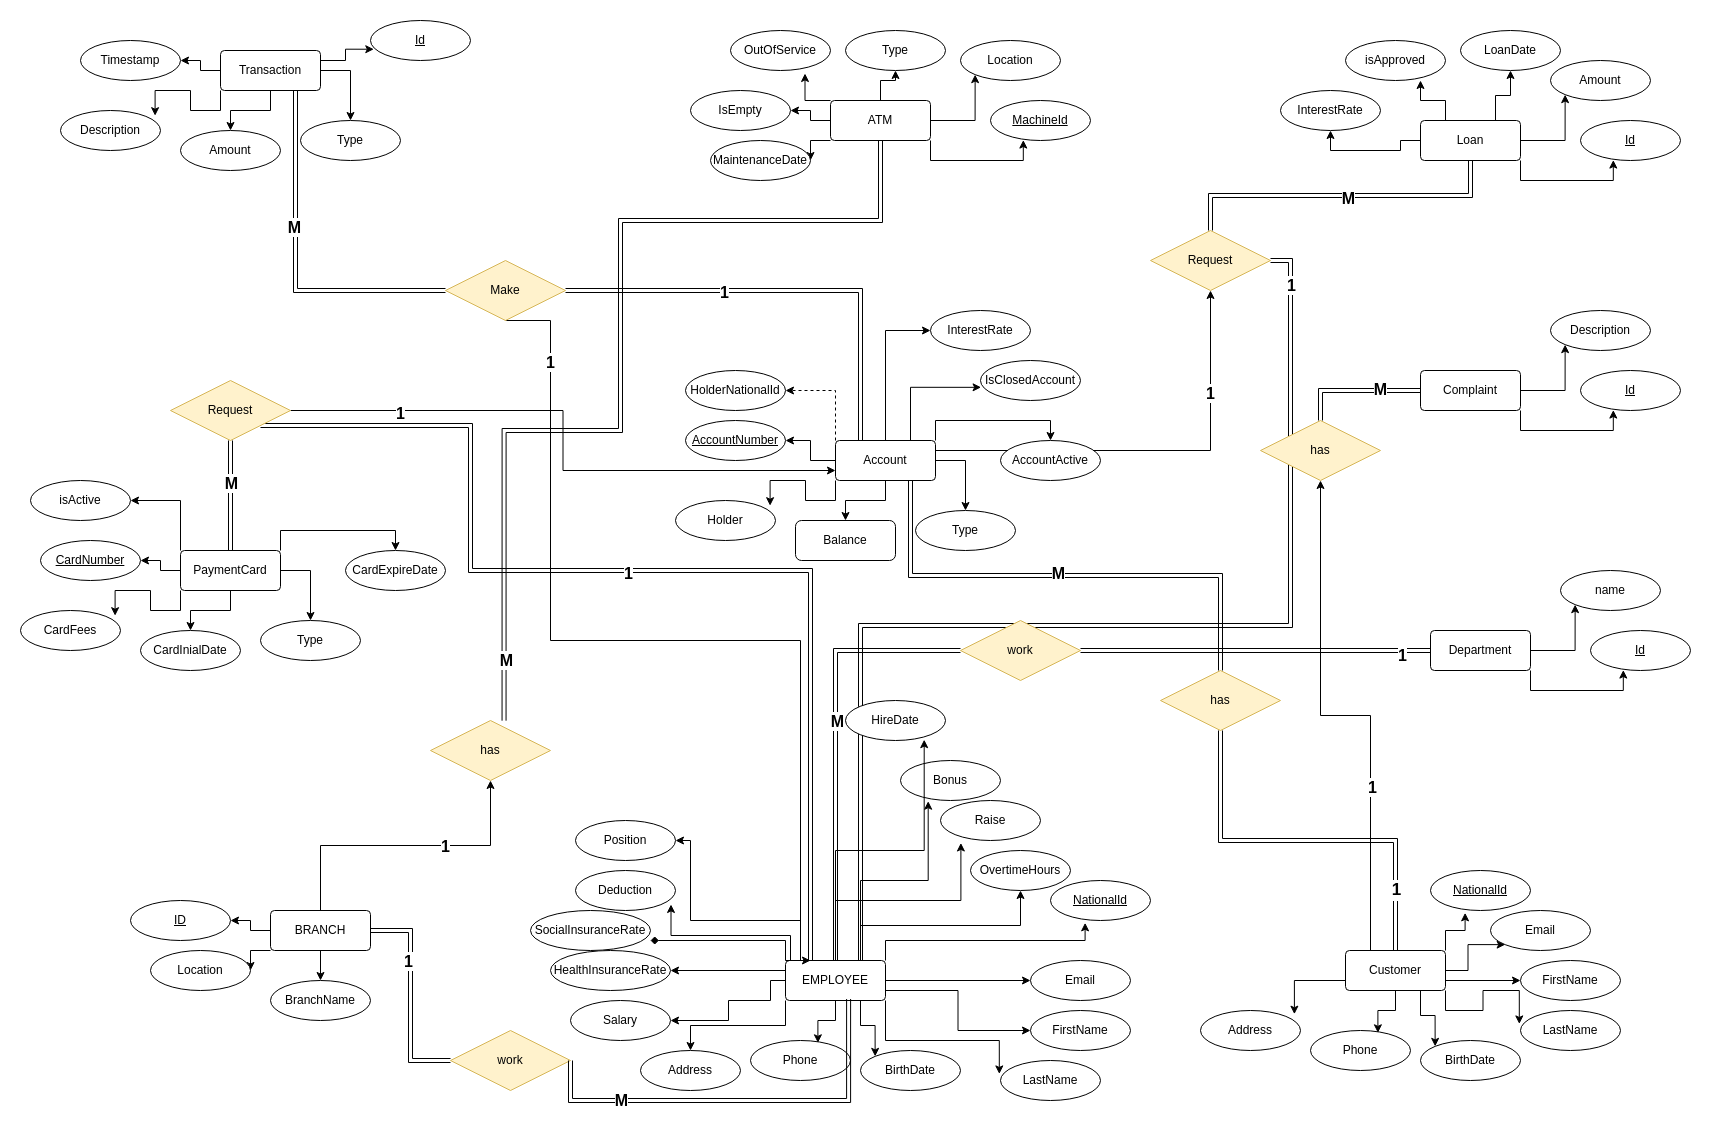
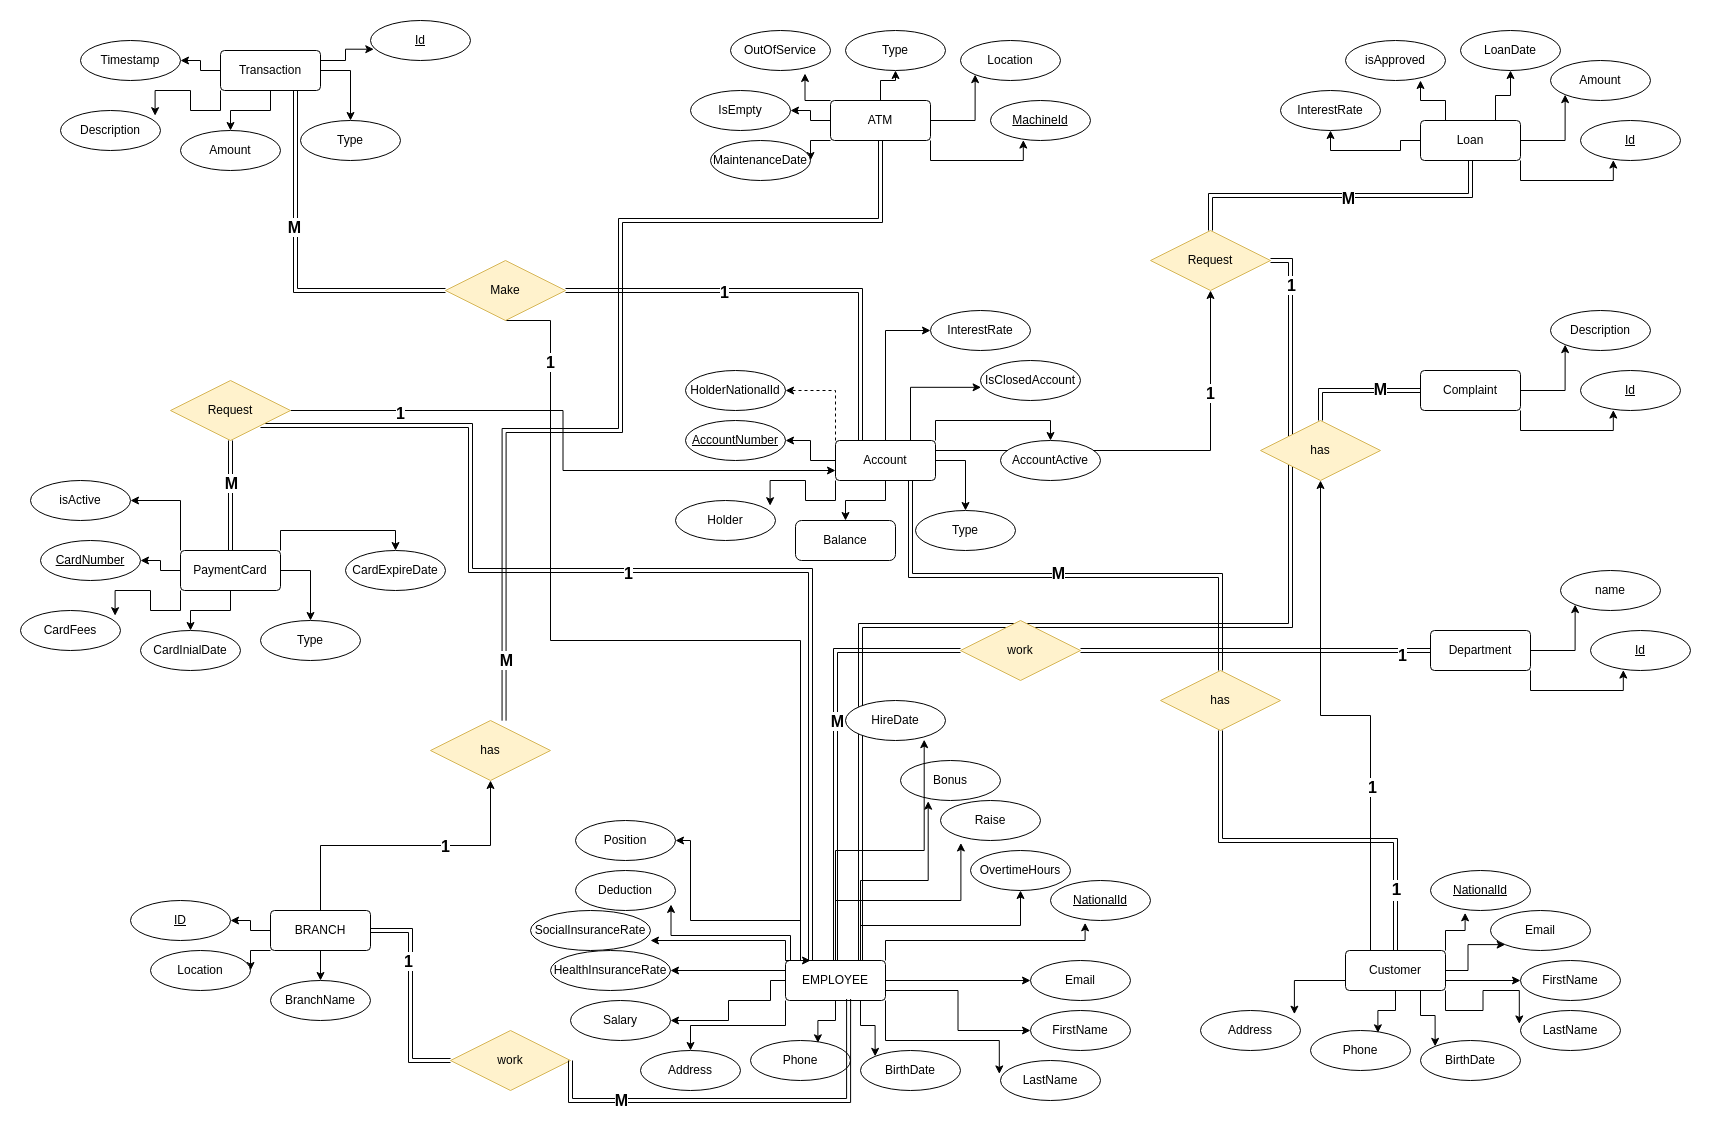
edge "EMPLOYEE" -> "SocialInsuranceRate": arrowhead diamond -> classic
